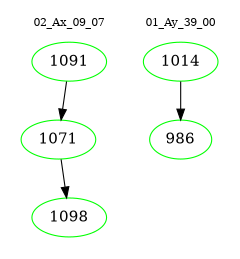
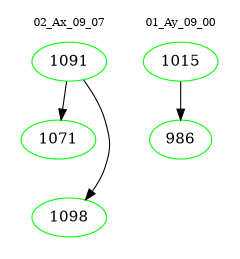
cluster "01_Ay_39_00": label "01_Ay_39_00" -> "01_Ay_09_00"
node "1014": label "1014" -> "1015"
edge "1071" -> "1098": now "1091" -> "1098"
